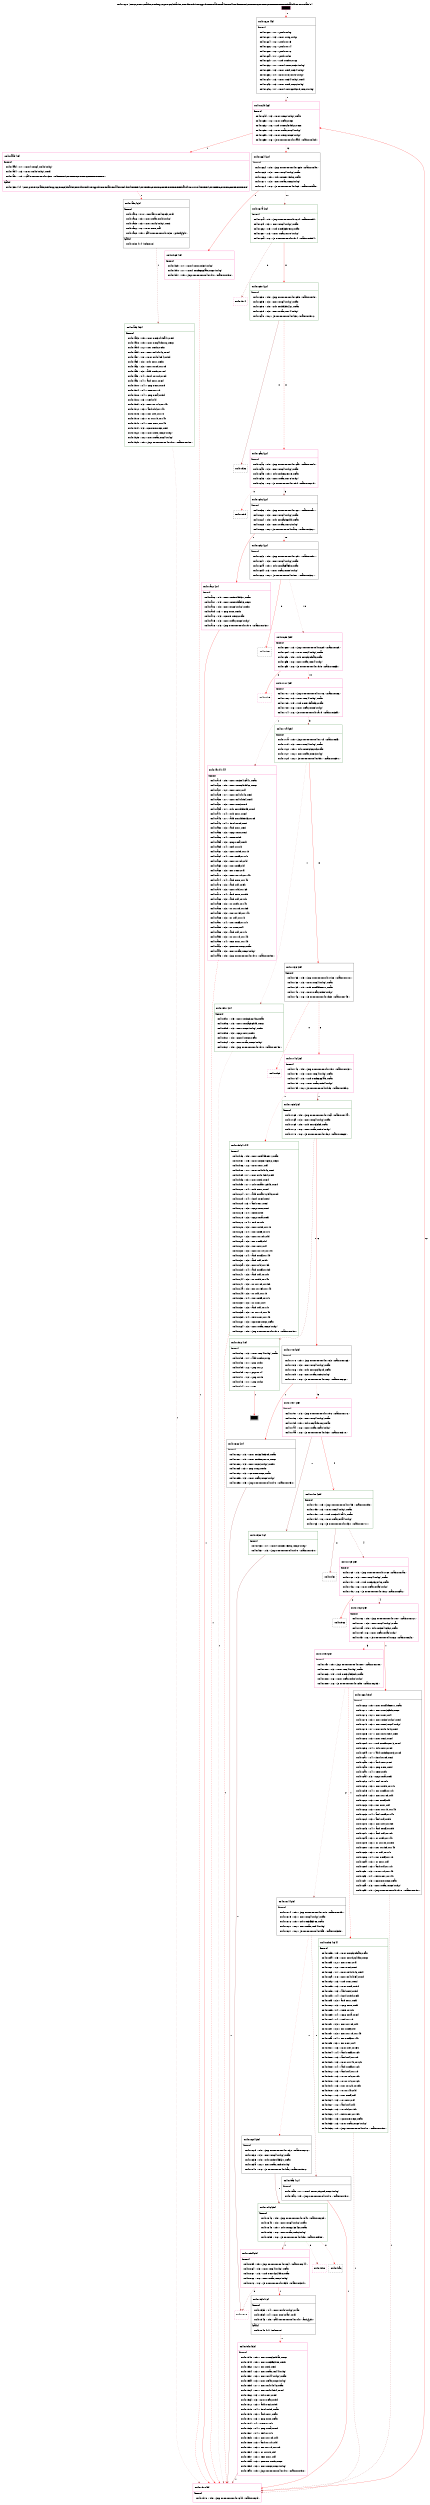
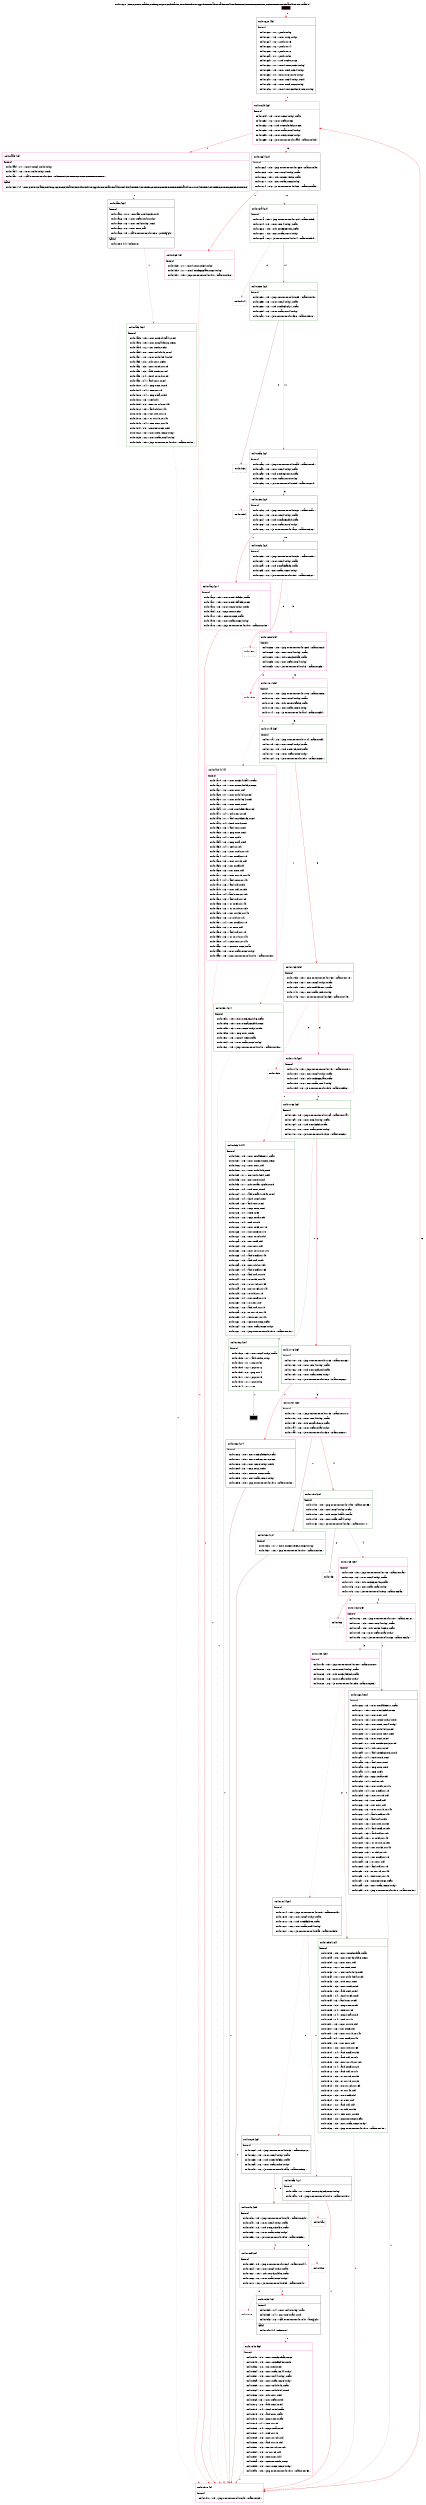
edge "0x401b30 [12]" -> "0x401878": now "0x401b30 [12]" -> "0x401d70 [5]"
edge "0x401846 [25]" -> "0x401bac": now "0x40182d [25]" -> "0x401bac"
